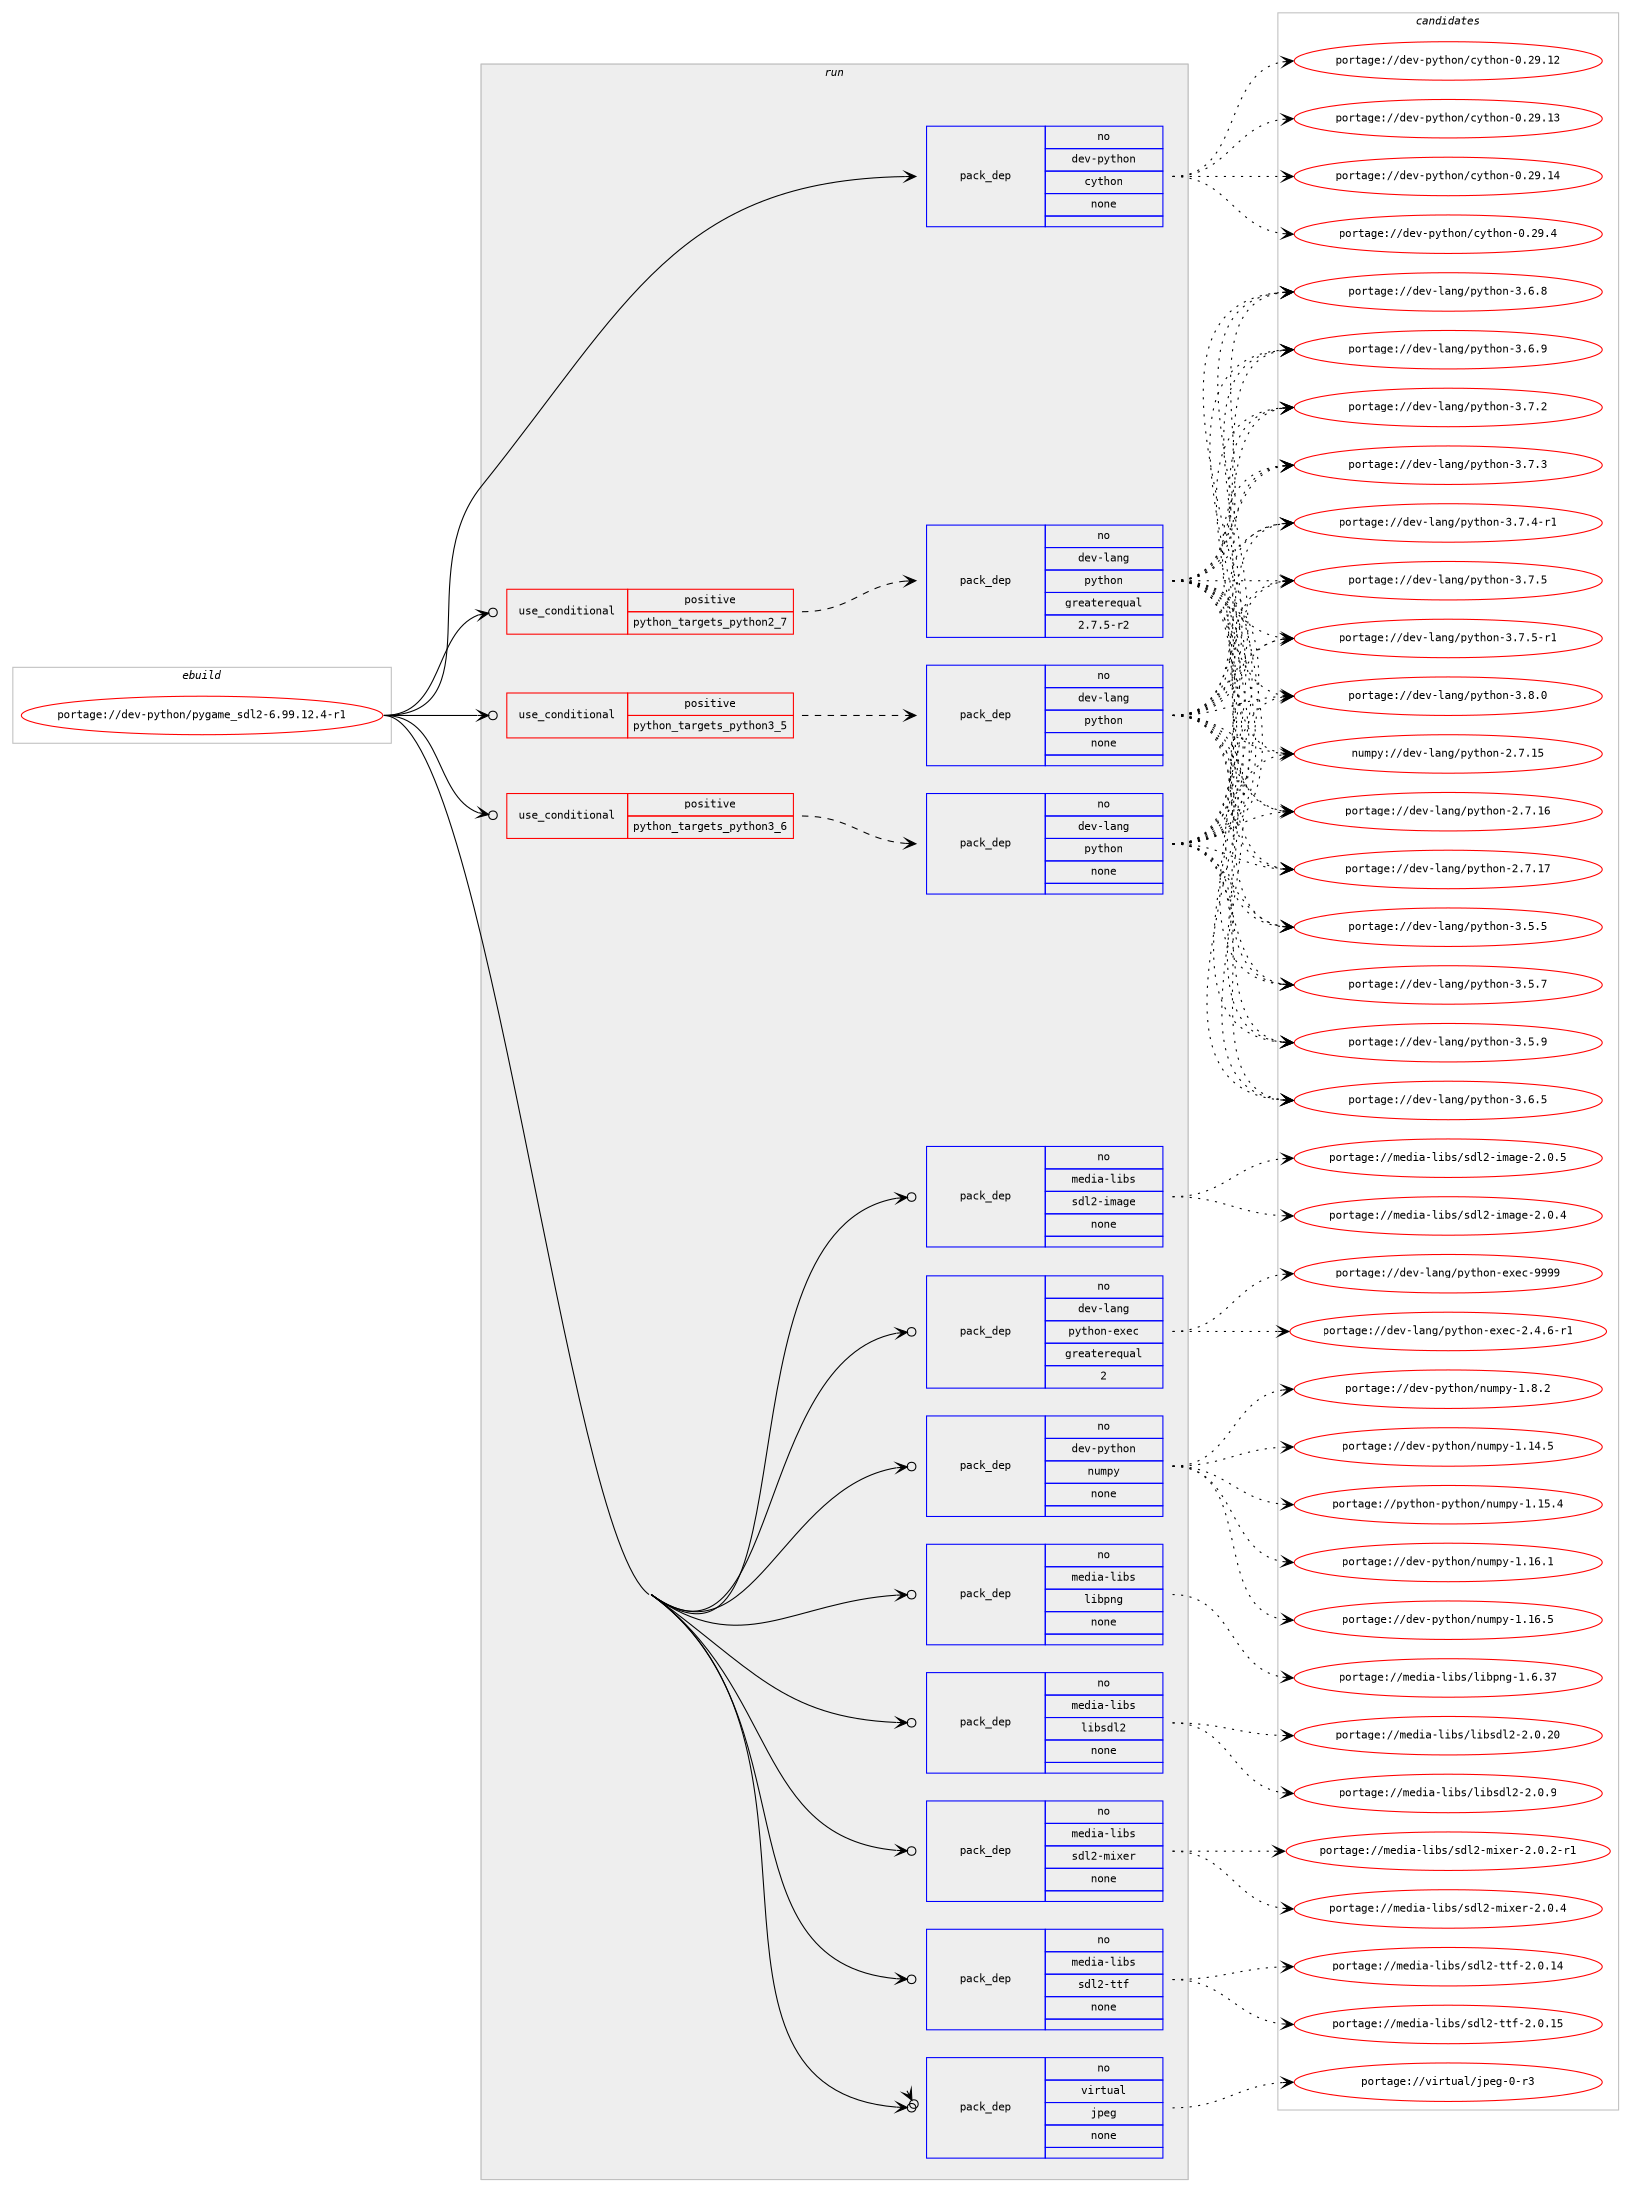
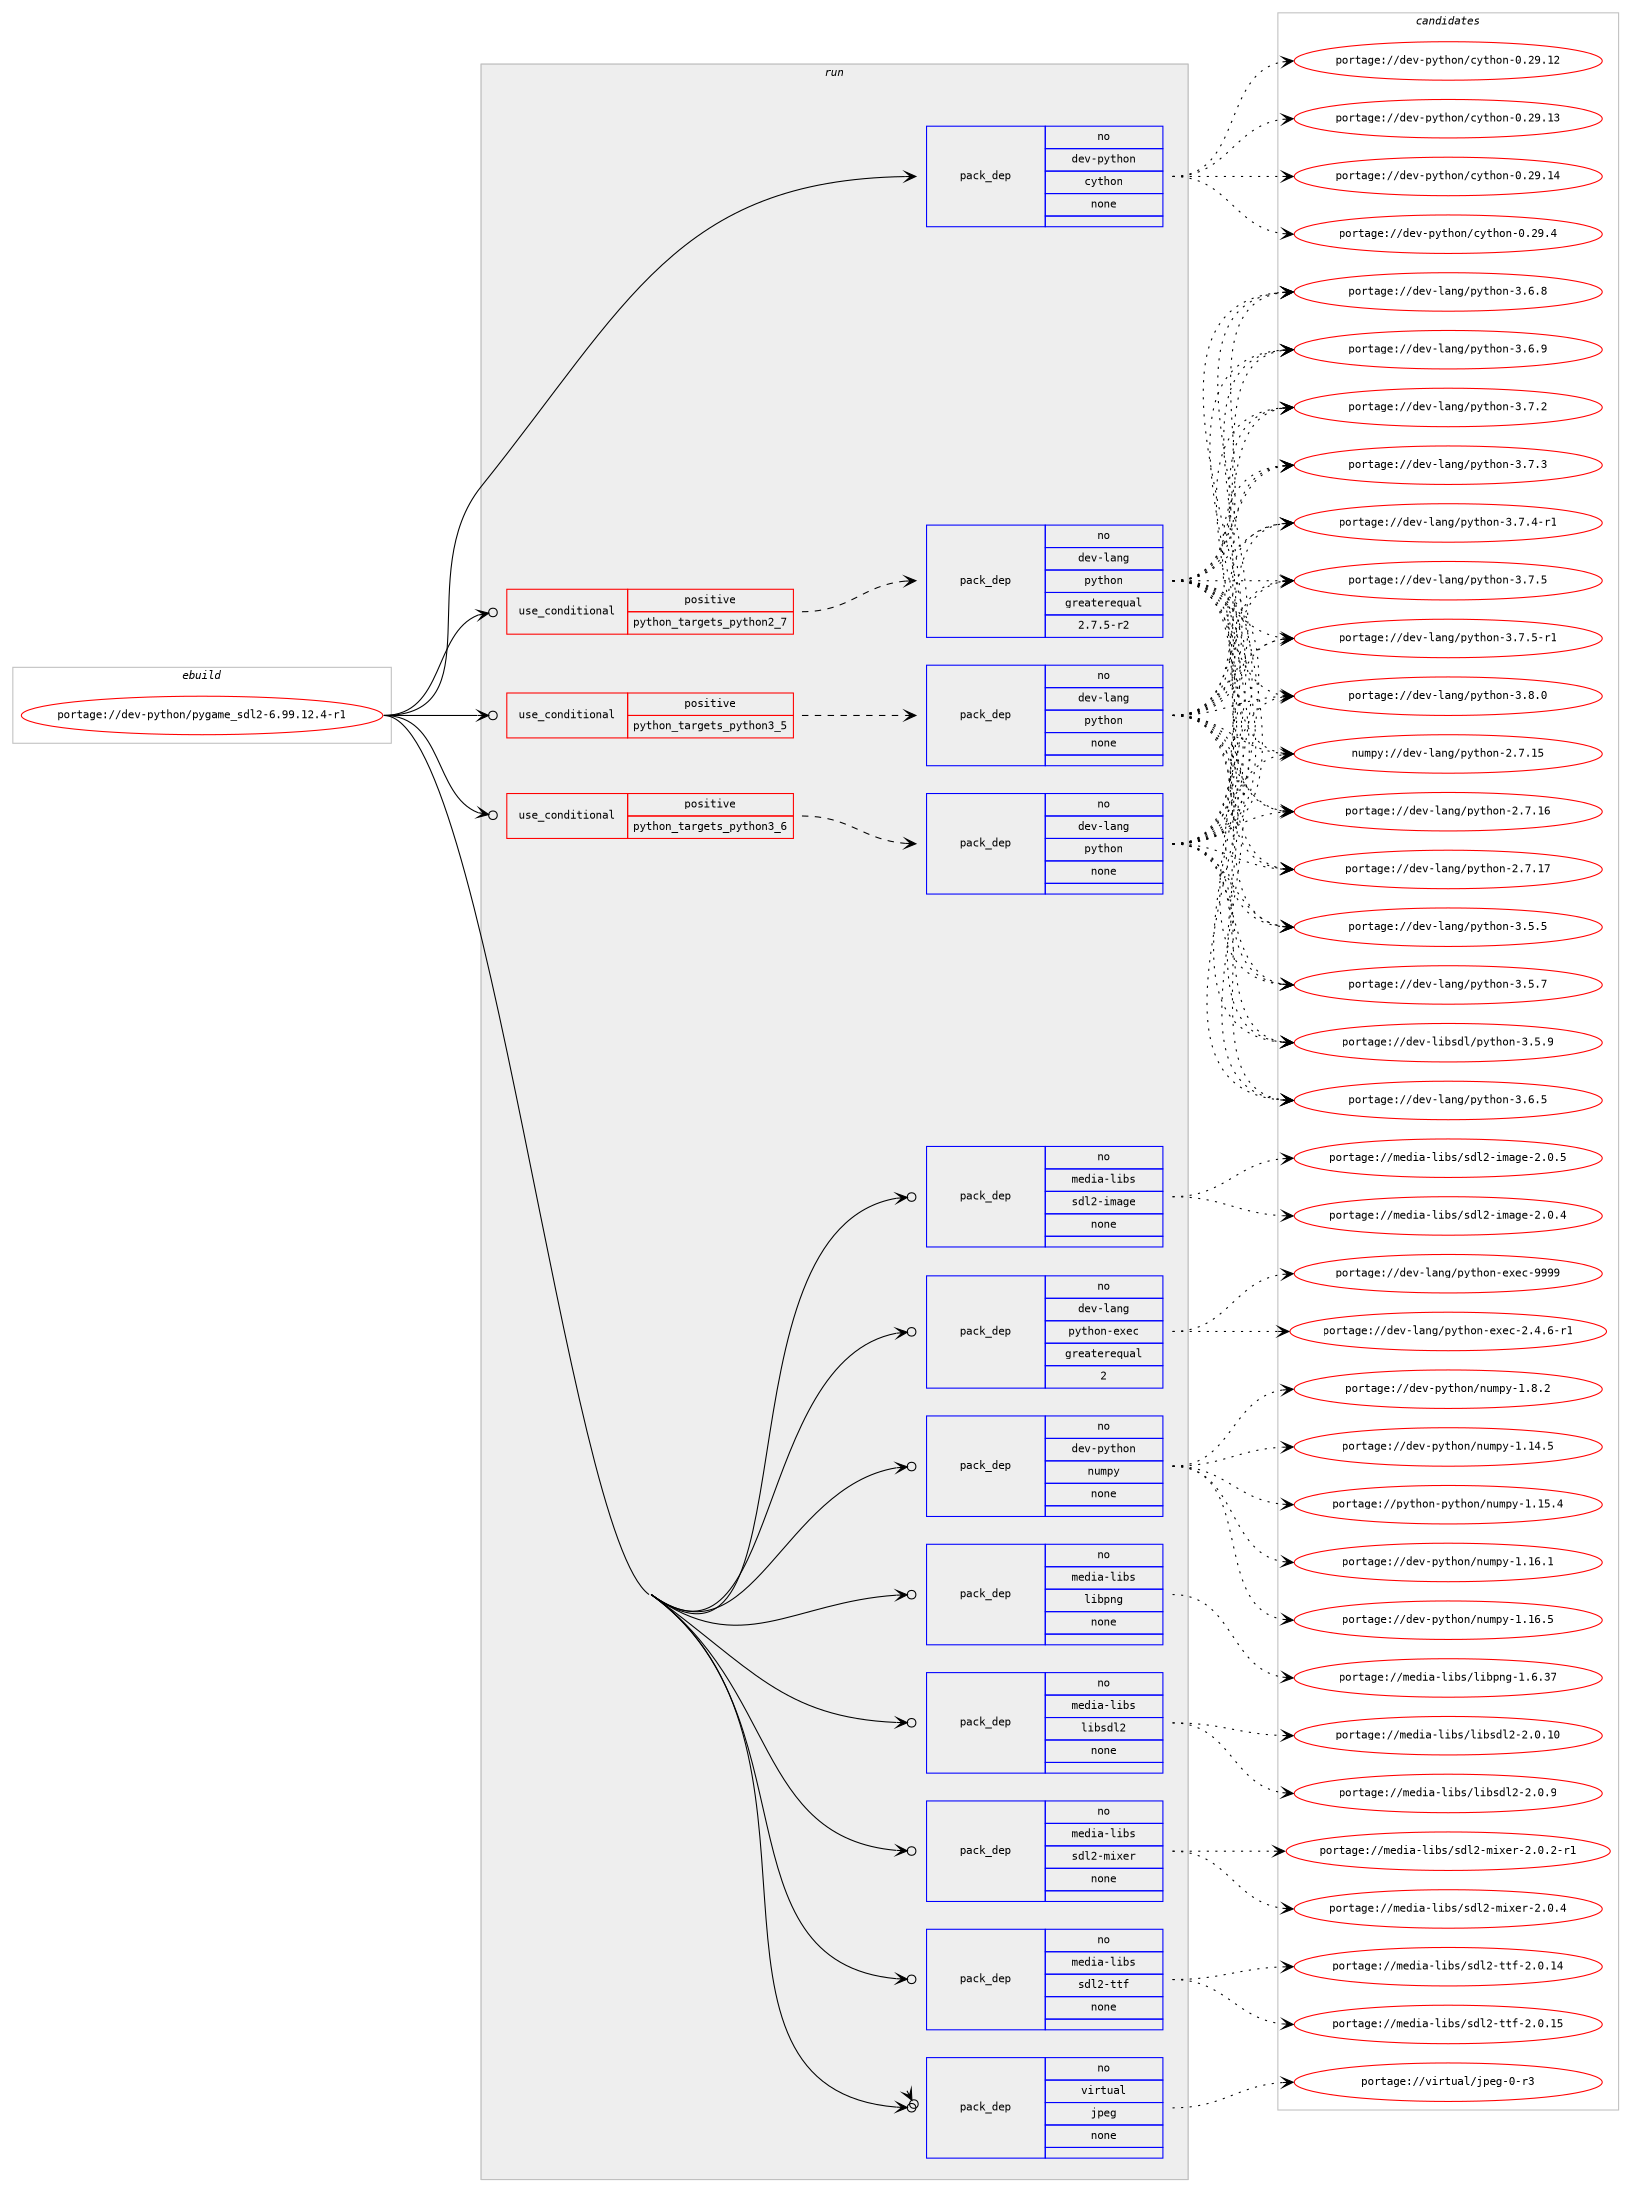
node "portage://dev-lang/python-3.5.9": label "portage://dev-lang/python-3.5.9" -> "portage://dev-libsdl/python-3.5.9"
node "portage://media-libs/libsdl2-2.0.20": label "portage://media-libs/libsdl2-2.0.20" -> "portage://media-libs/libsdl2-2.0.10"
